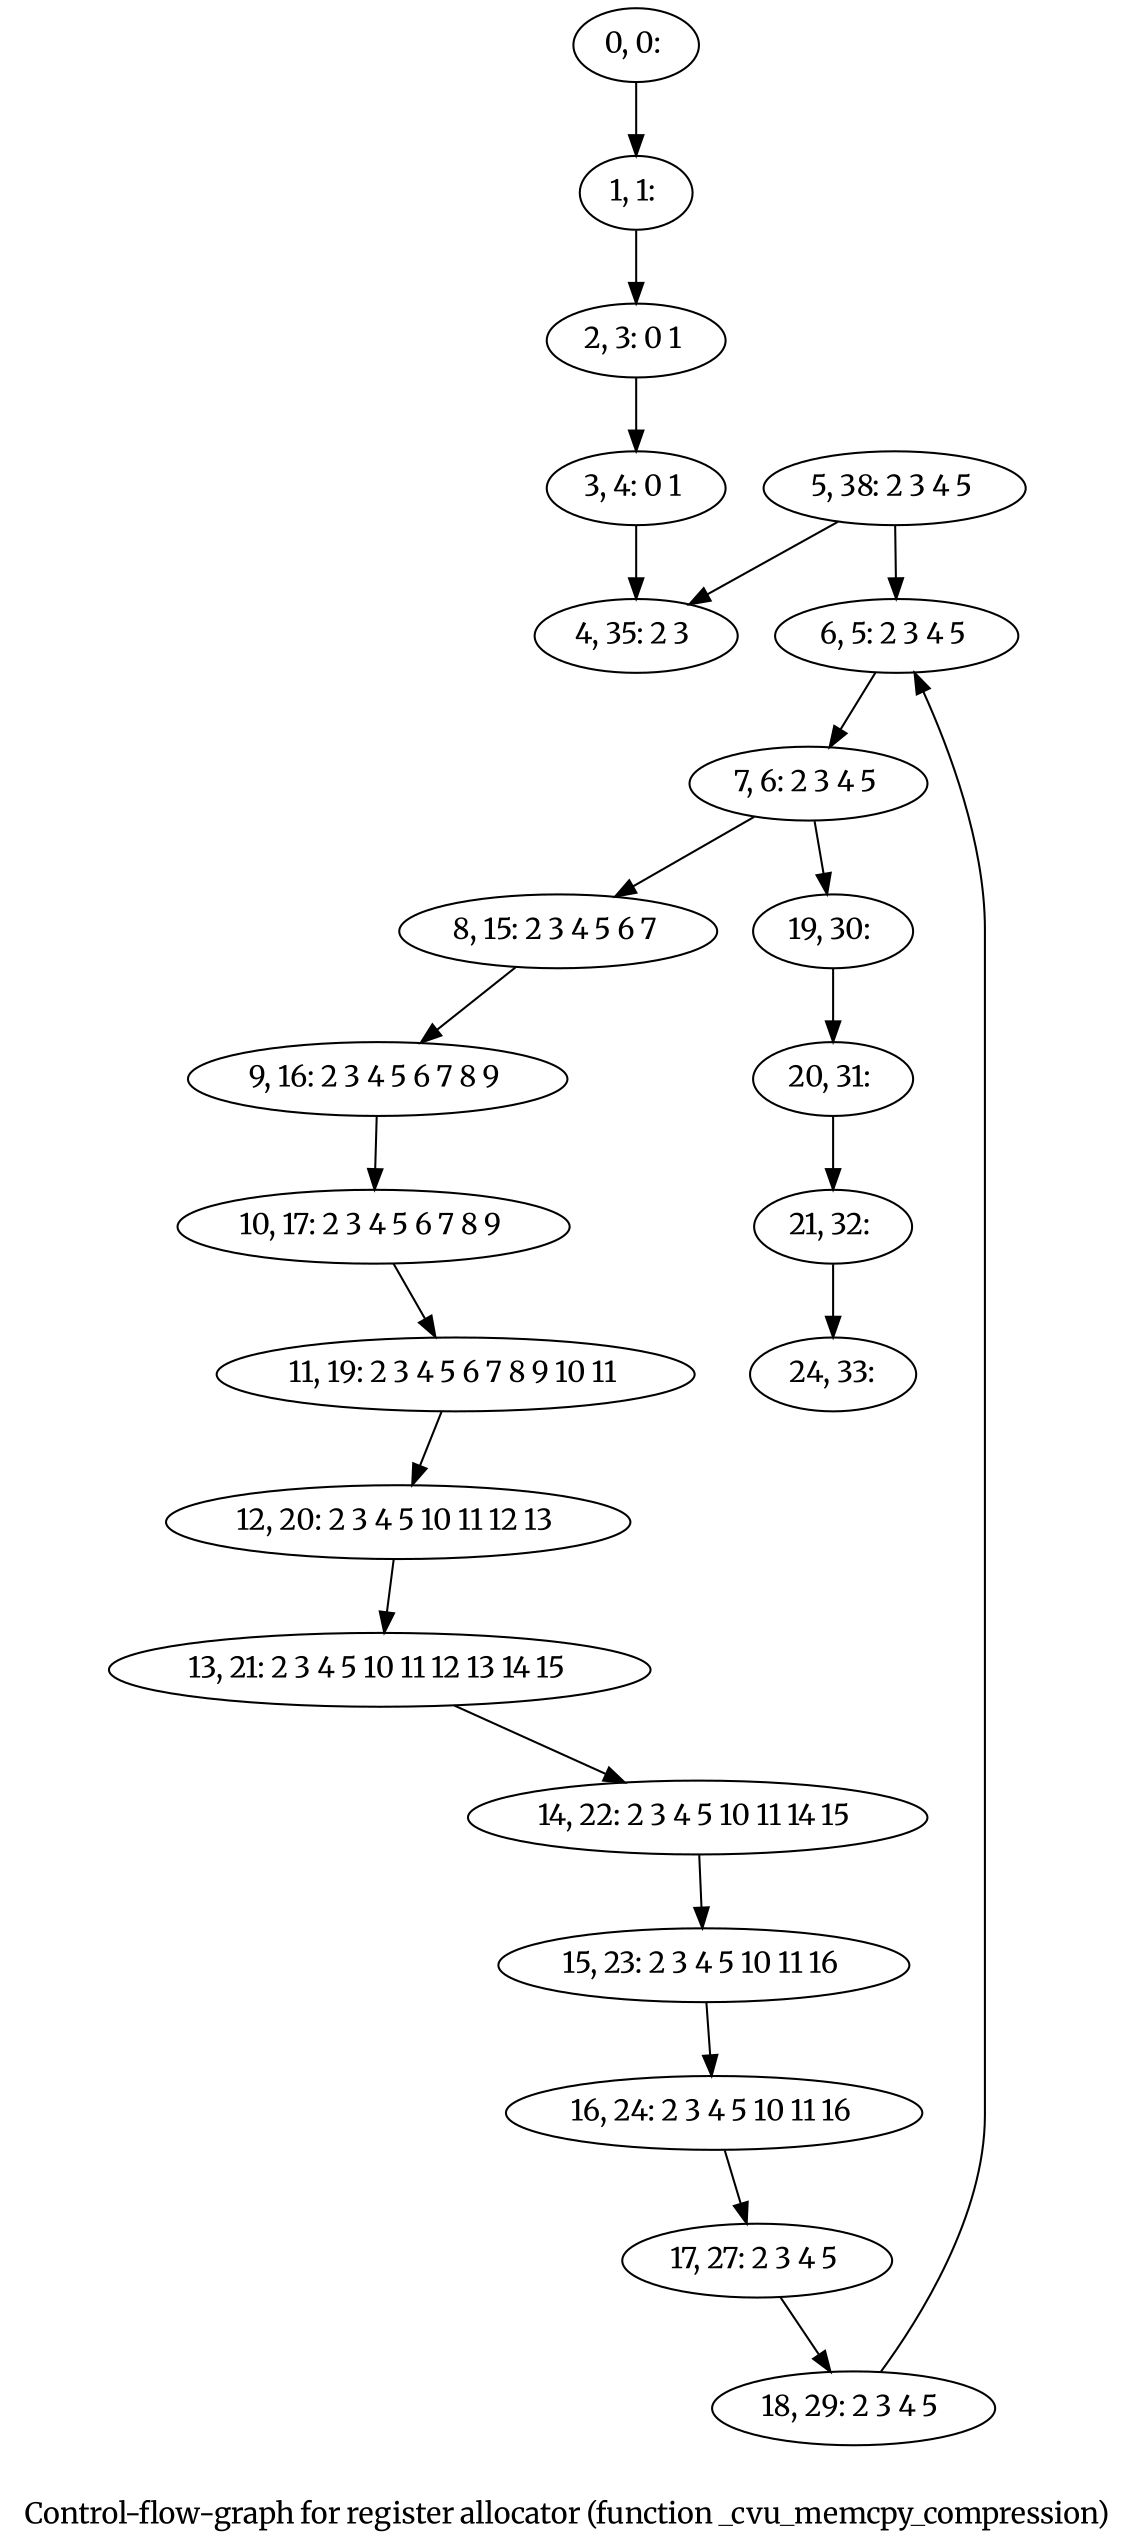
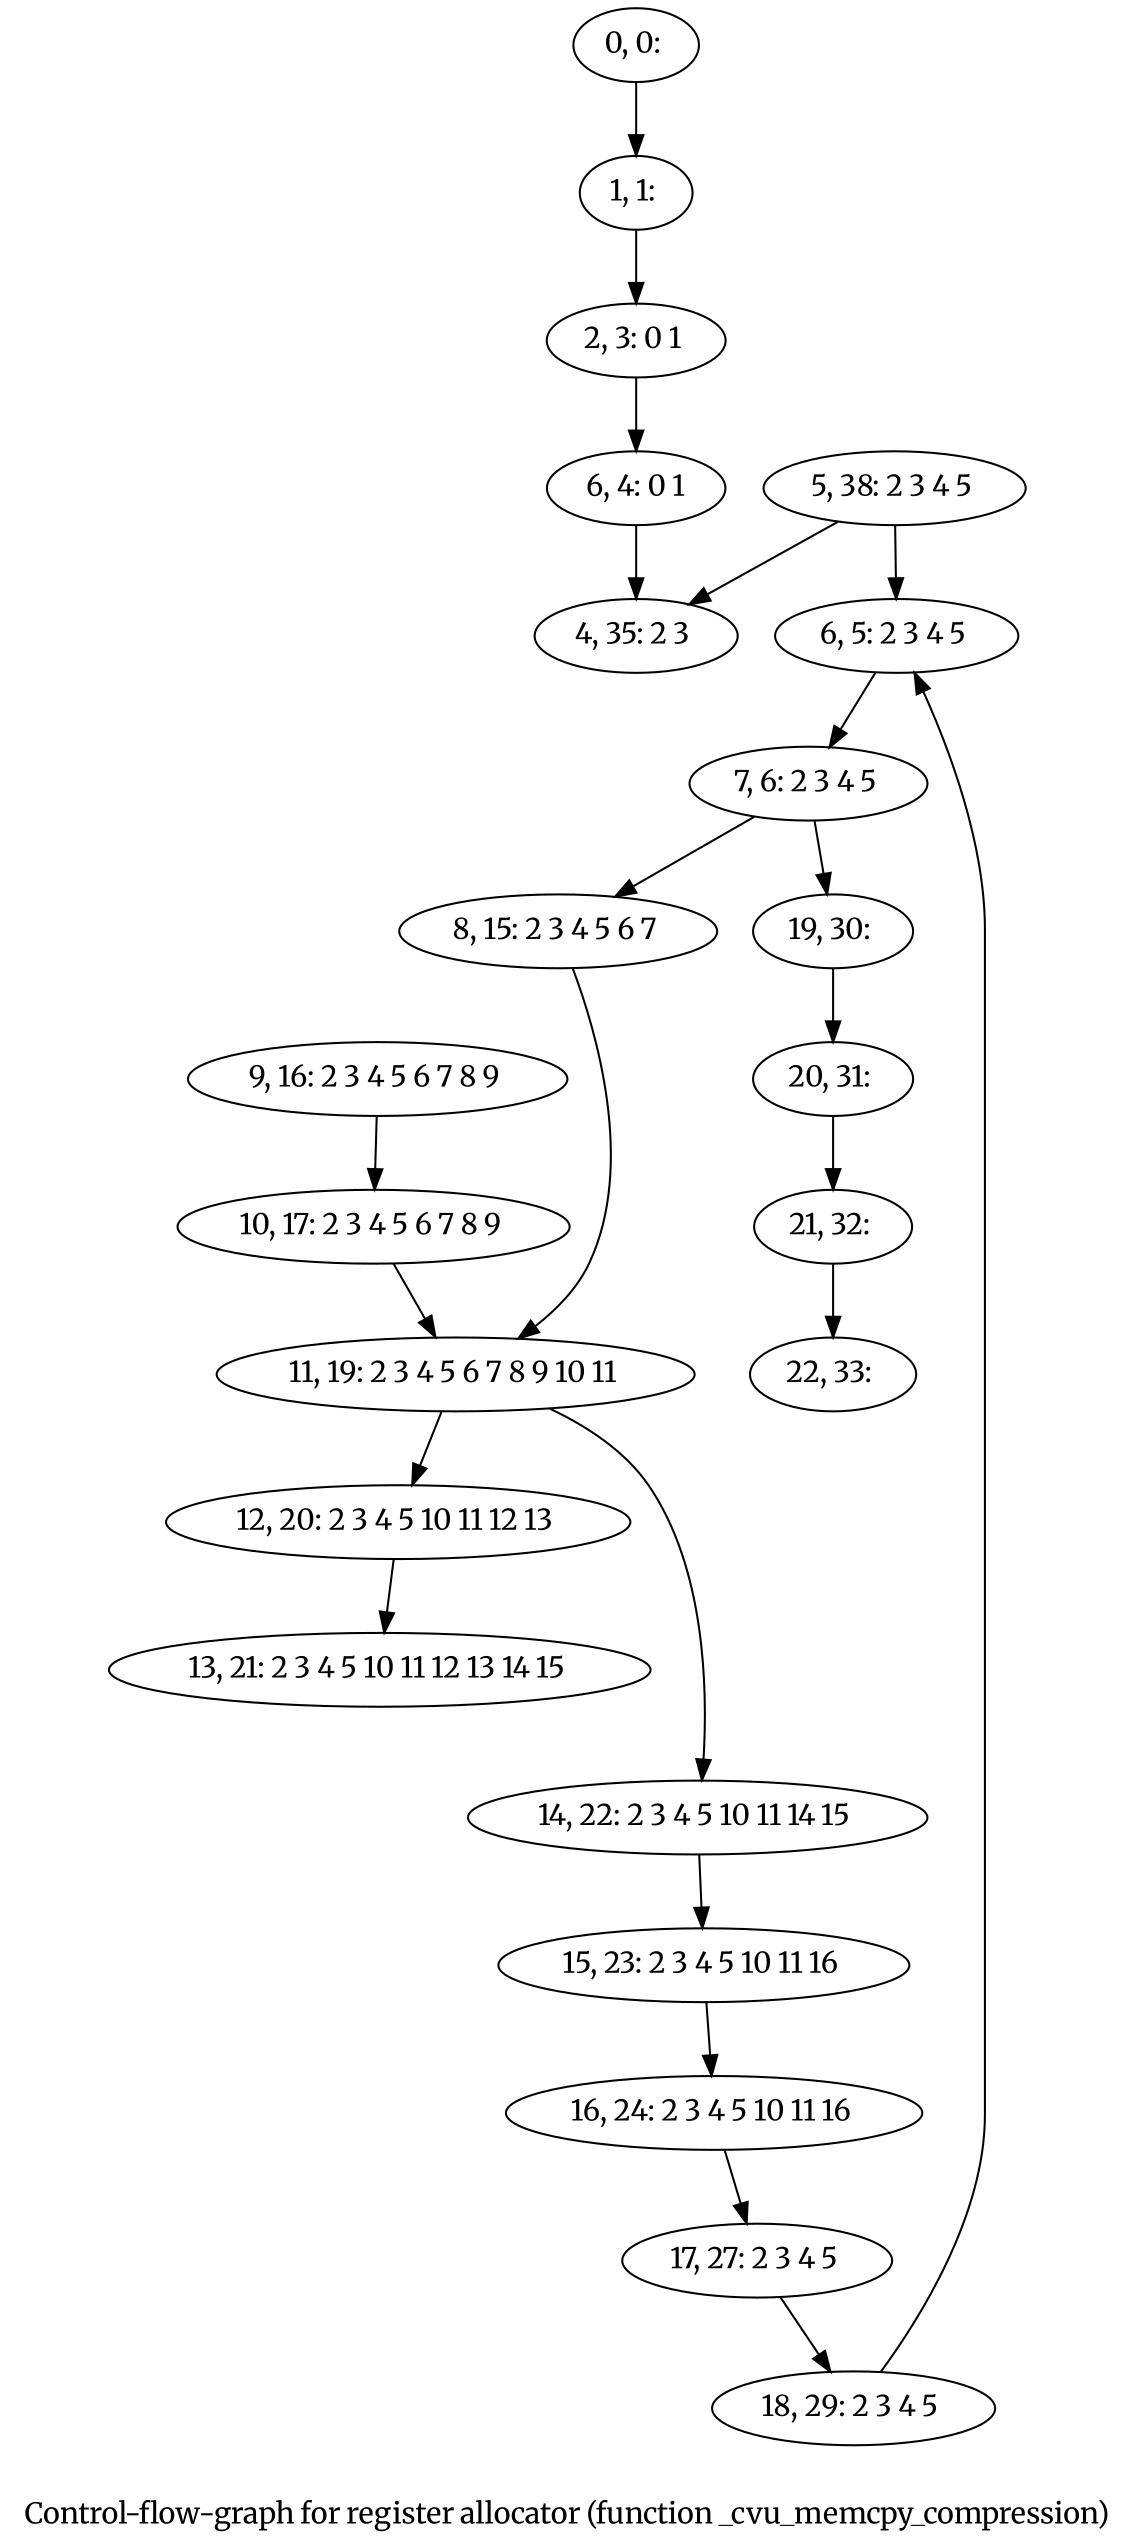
node "3, 4: 0 1": label "3, 4: 0 1" -> "6, 4: 0 1"
edge "8, 15: 2 3 4 5 6 7" -> "9, 16: 2 3 4 5 6 7 8 9": now "8, 15: 2 3 4 5 6 7" -> "11, 19: 2 3 4 5 6 7 8 9 10 11"
node "24, 33:": label "24, 33:" -> "22, 33:"
edge "13, 21: 2 3 4 5 10 11 12 13 14 15" -> "14, 22: 2 3 4 5 10 11 14 15": now "11, 19: 2 3 4 5 6 7 8 9 10 11" -> "14, 22: 2 3 4 5 10 11 14 15"
